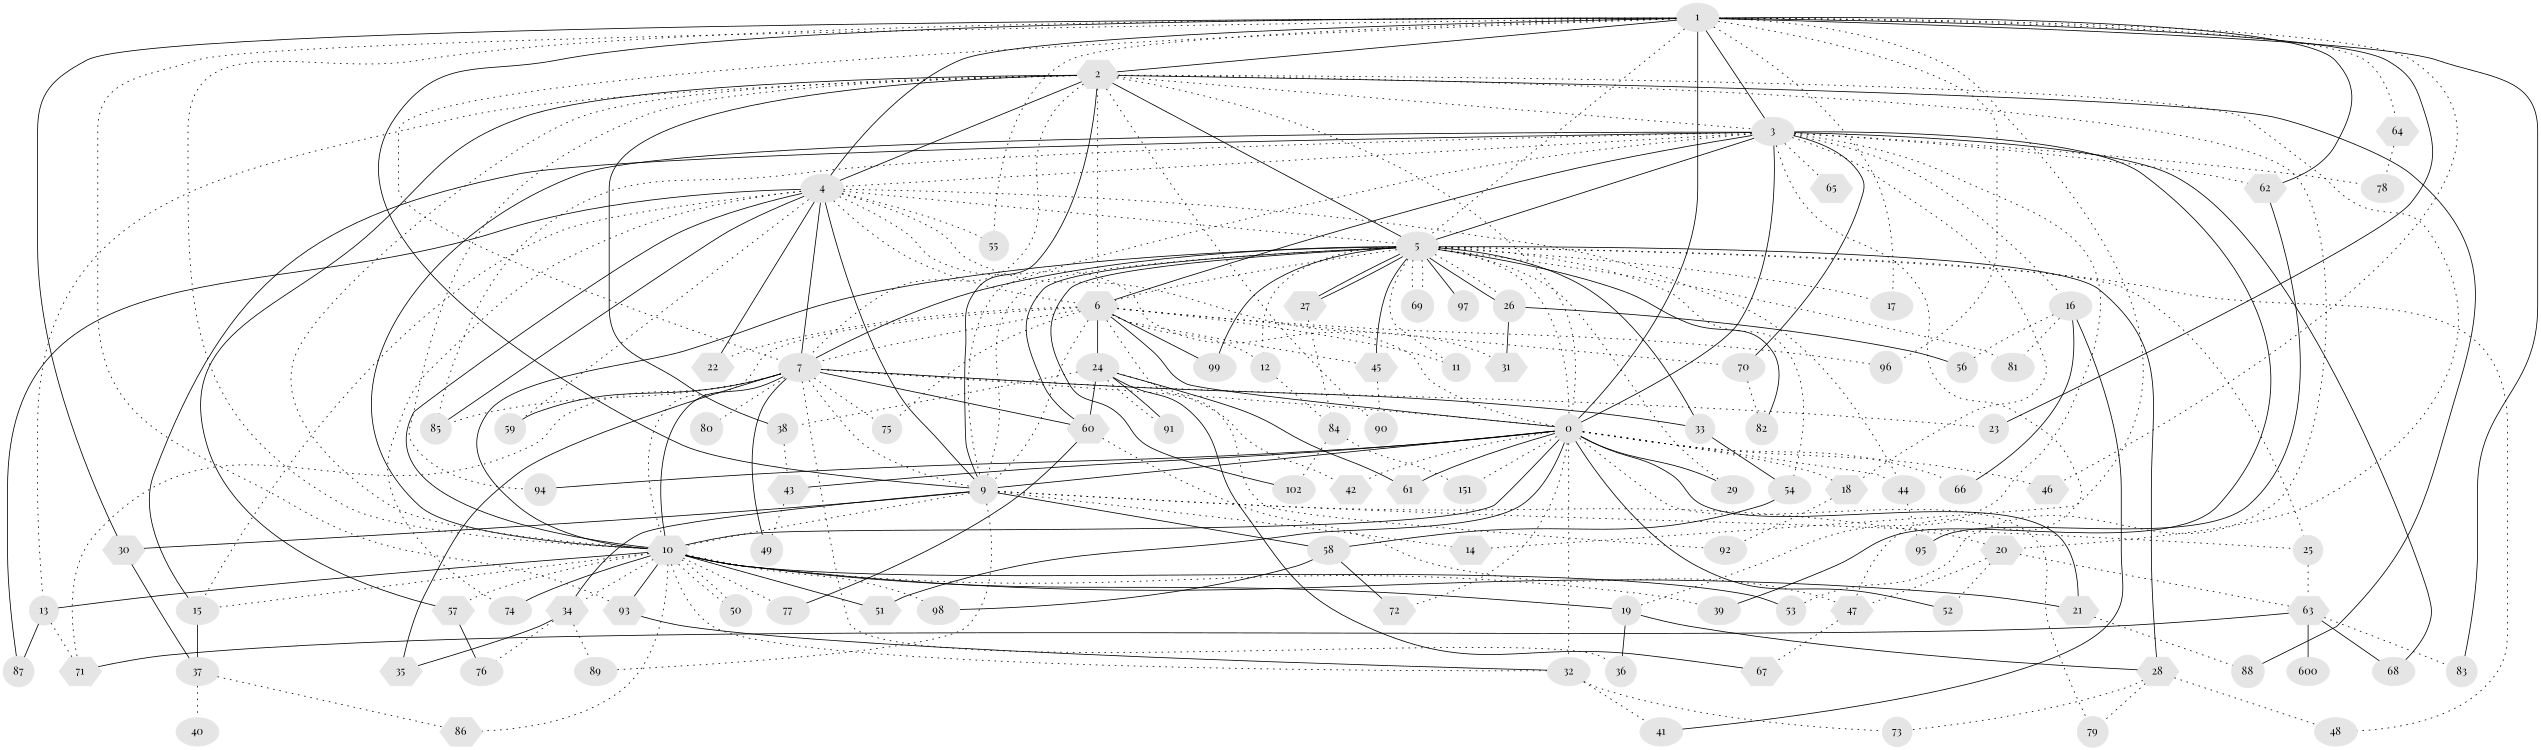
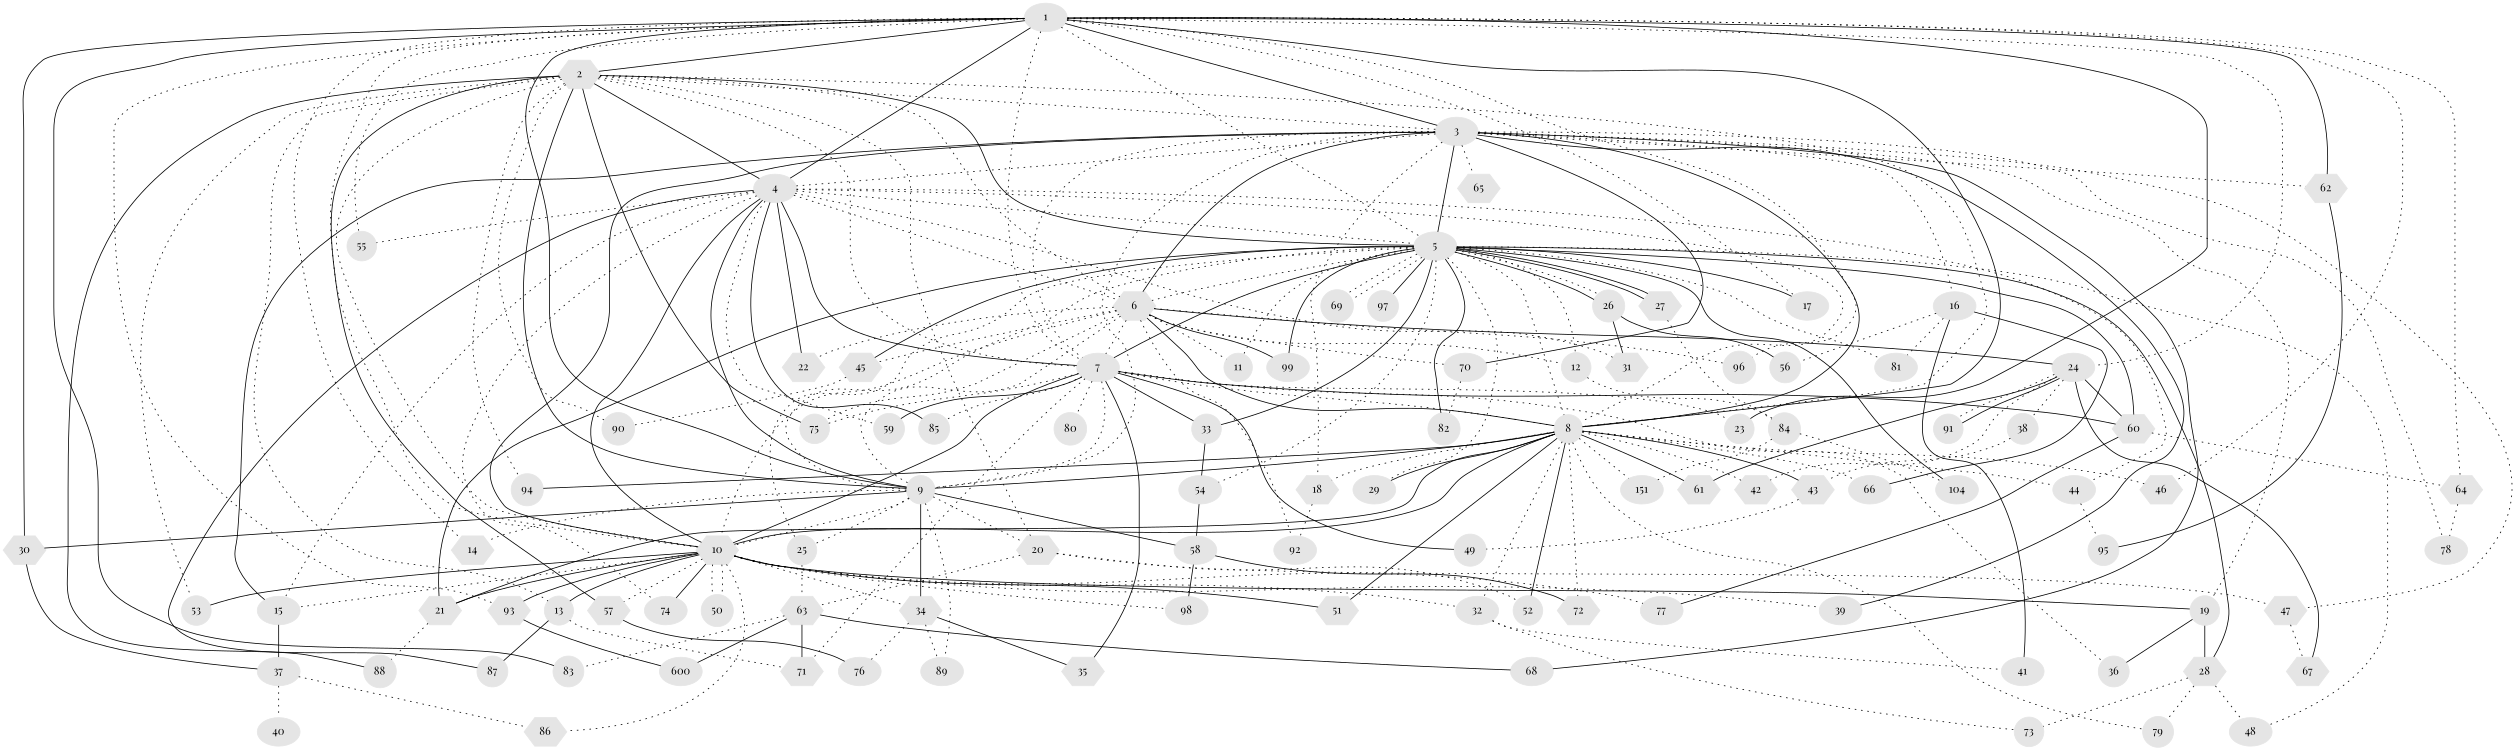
edge "1" -- "24": added
edge "2" -- "38": now "2" -- "75"
edge "3" -- "85": now "3" -- "7"
edge "5" -- "17": style dotted -> solid
edge "5" -- "10": now "5" -- "21"
node "0": label "0" -> "8"
node "102": label "102" -> "104"
edge "60" -- "47": now "60" -- "64"
edge "93" -- "32": now "93" -- "600"
